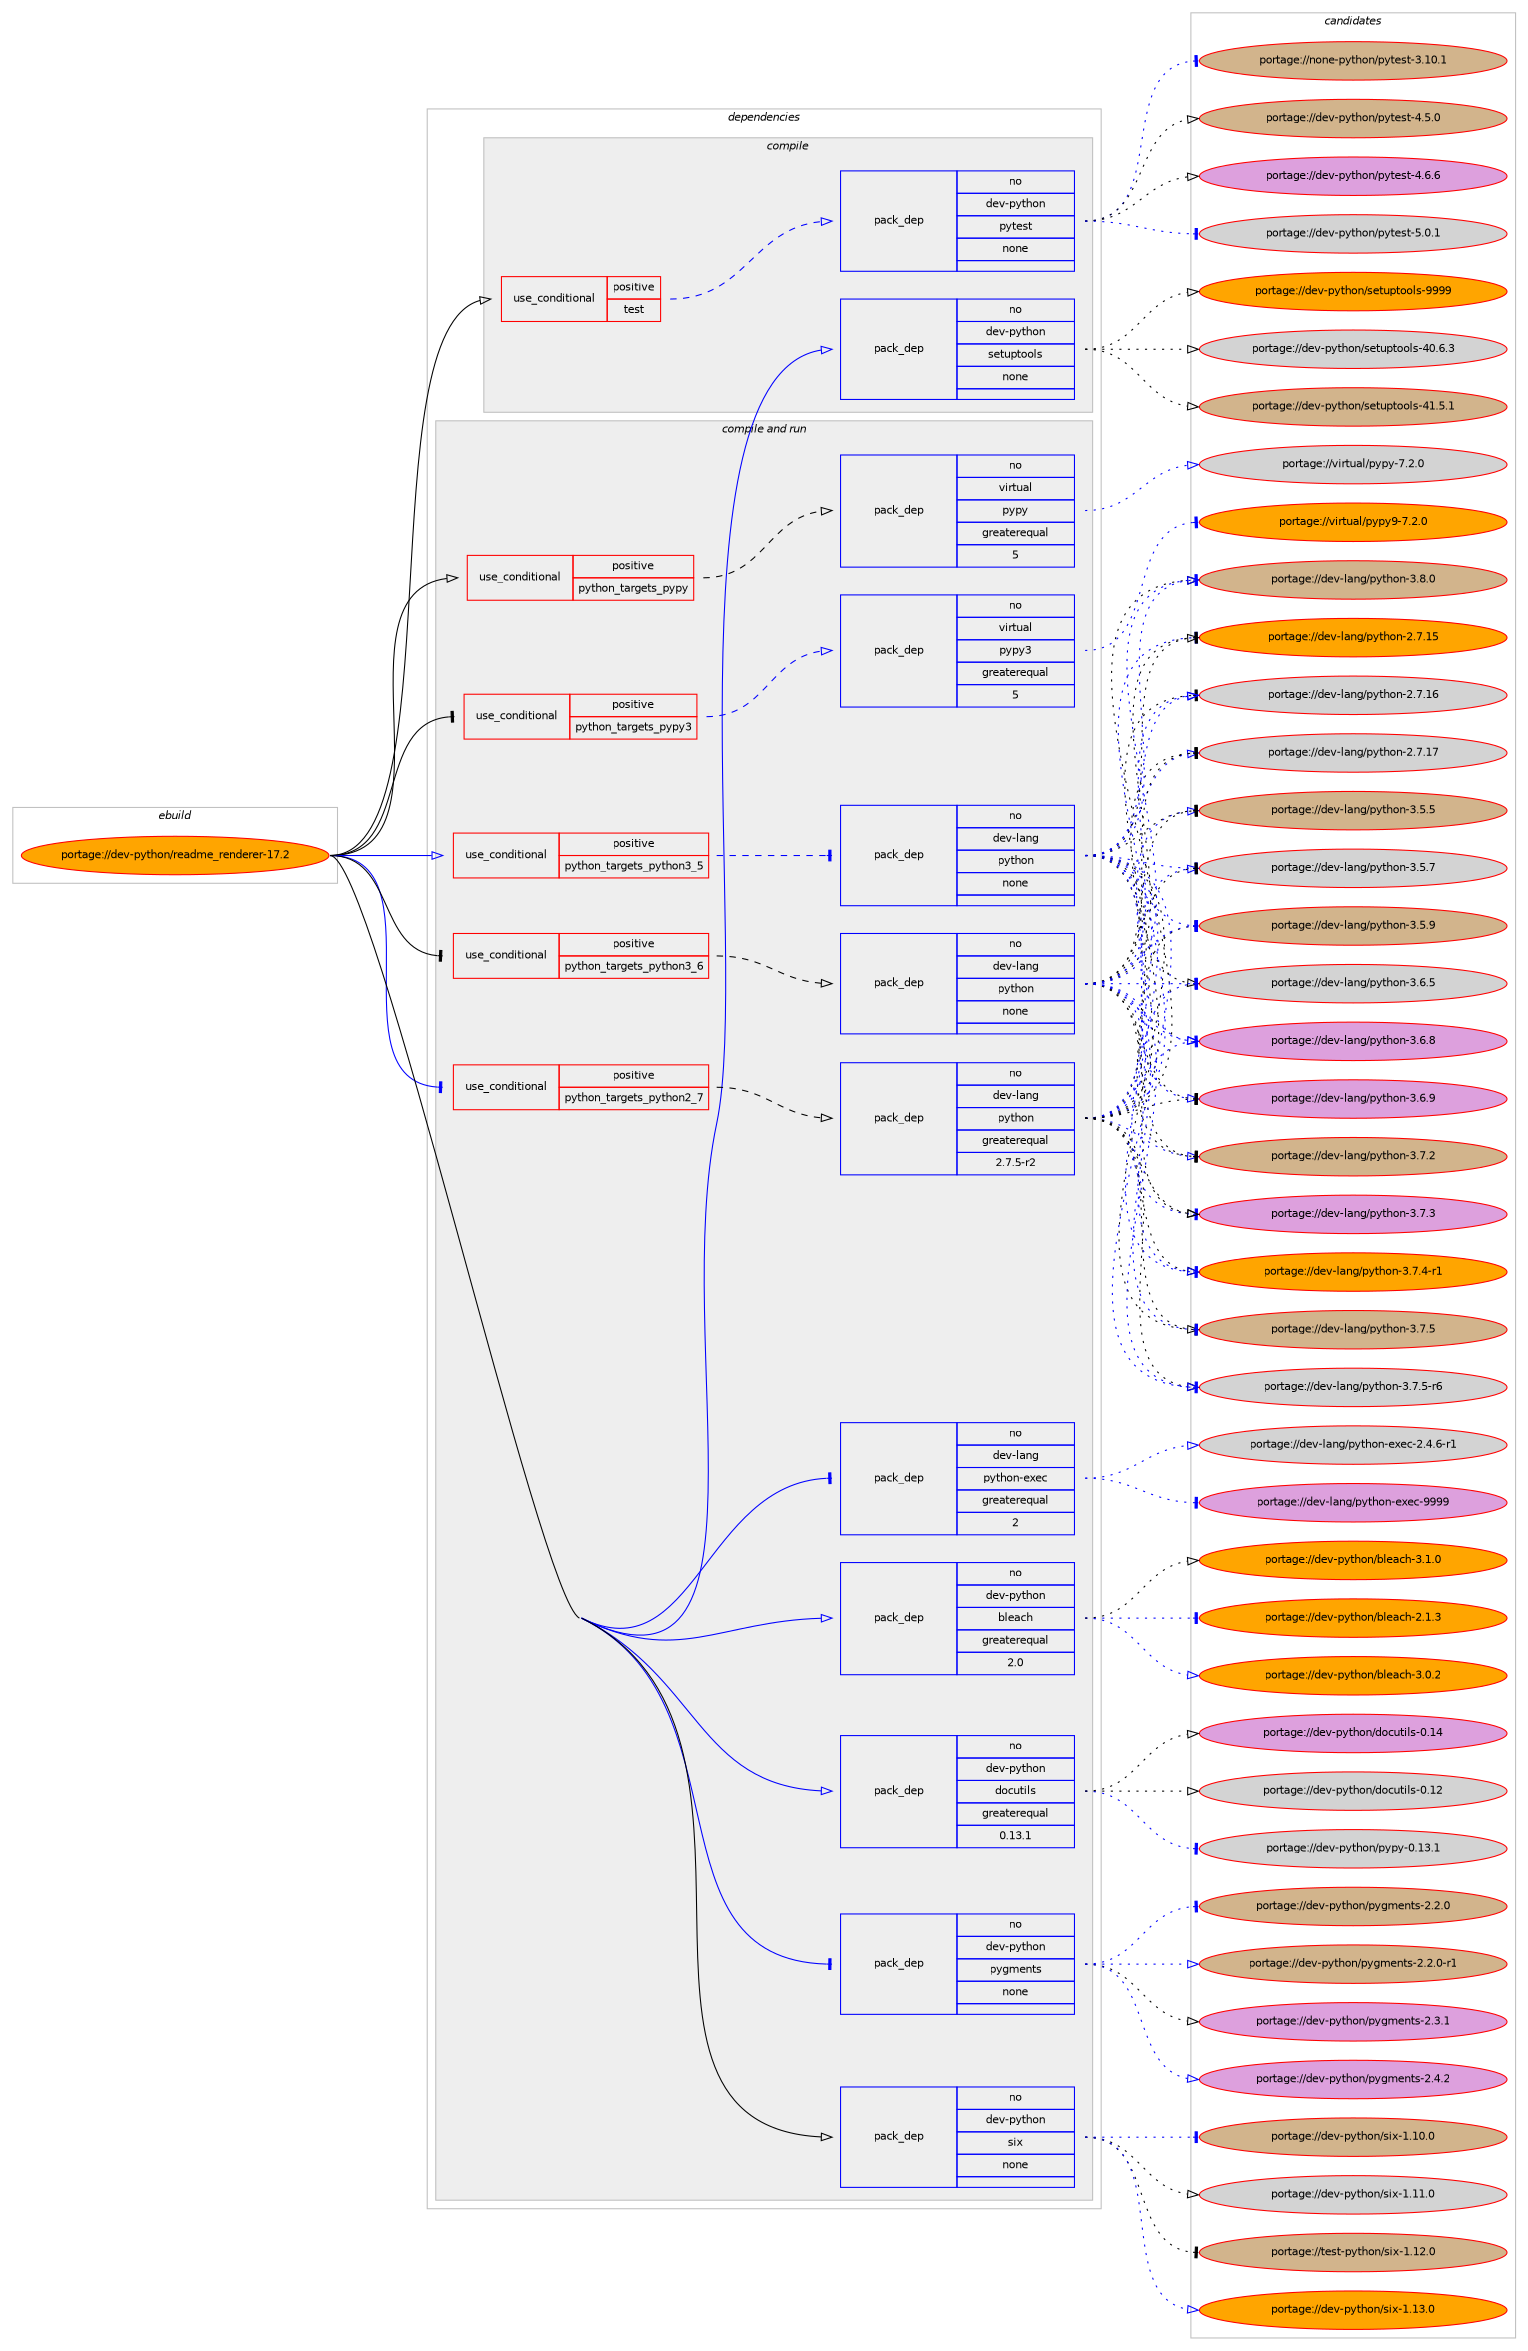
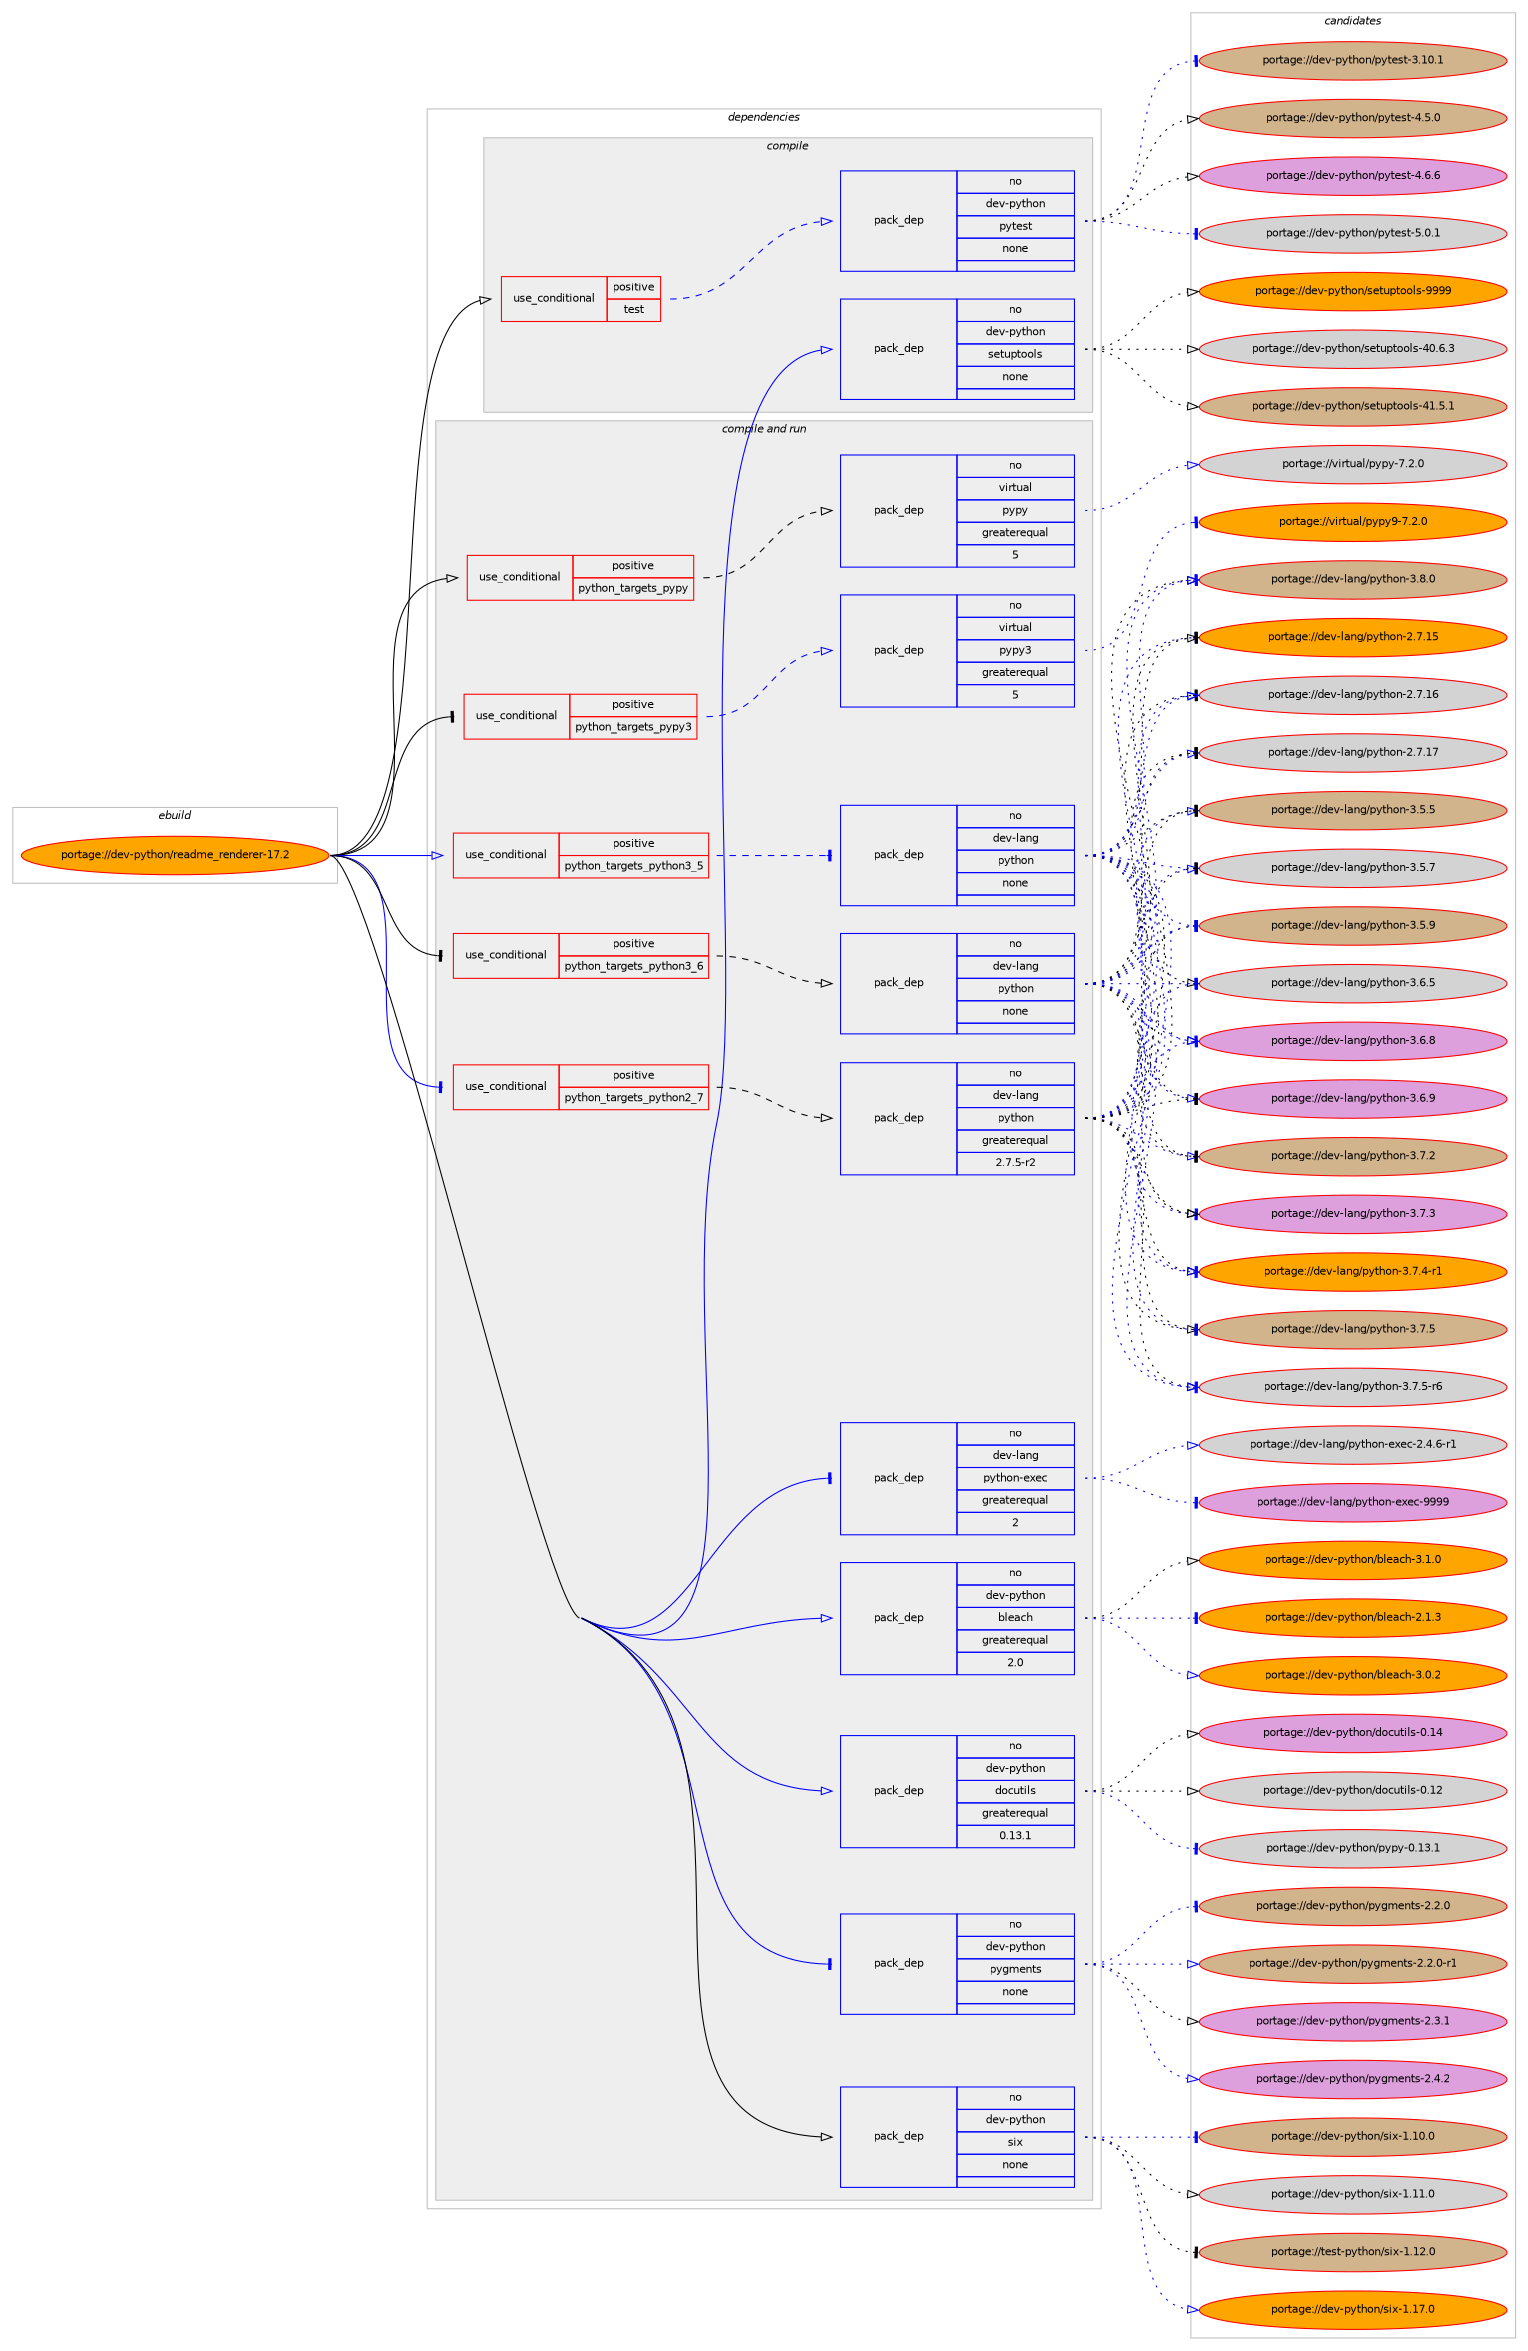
node "portage://none-python/pytest-3.10.1": label "portage://none-python/pytest-3.10.1" -> "portage://dev-python/pytest-3.10.1"
node "portage://dev-python/six-1.13.0": label "portage://dev-python/six-1.13.0" -> "portage://dev-python/six-1.17.0"
